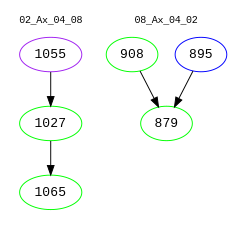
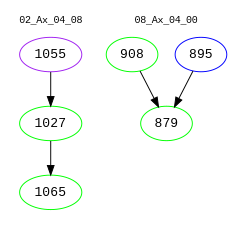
cluster "08_Ax_04_02": label "08_Ax_04_02" -> "08_Ax_04_00"
